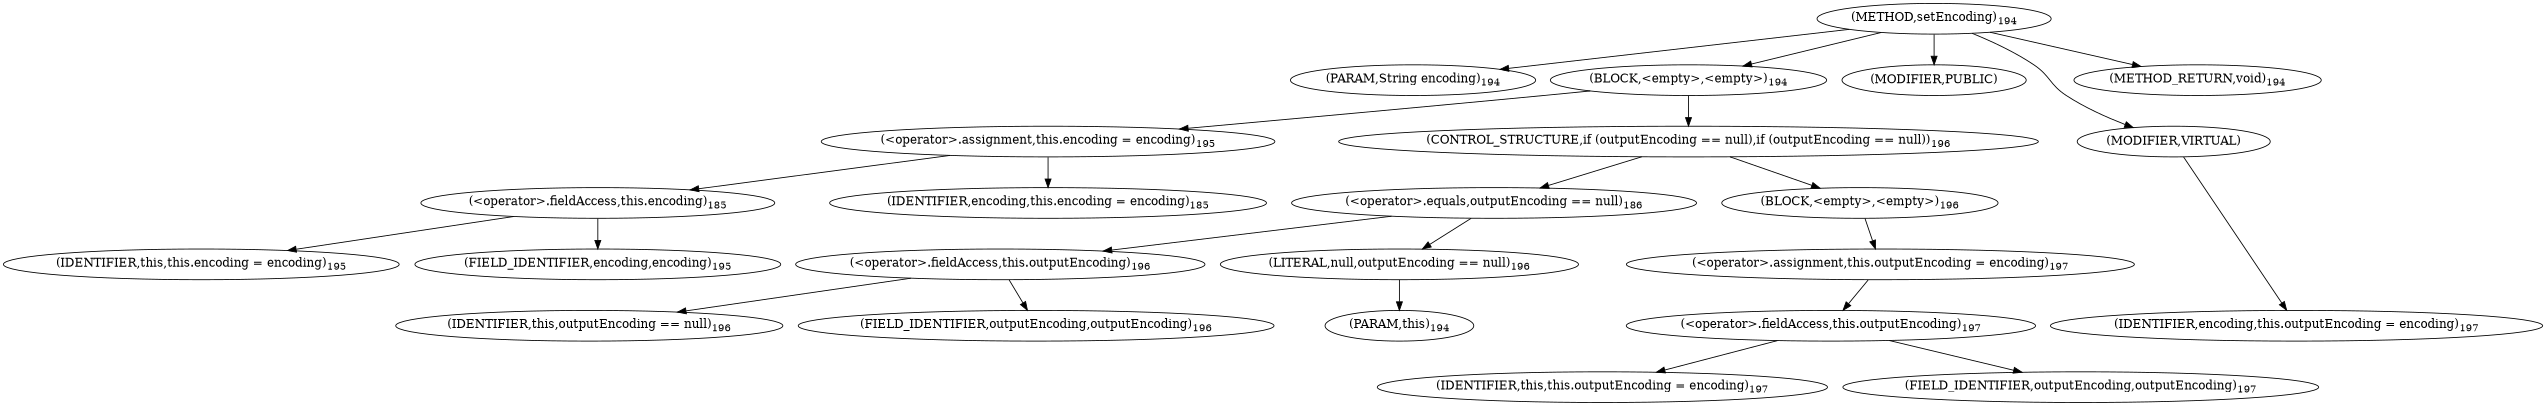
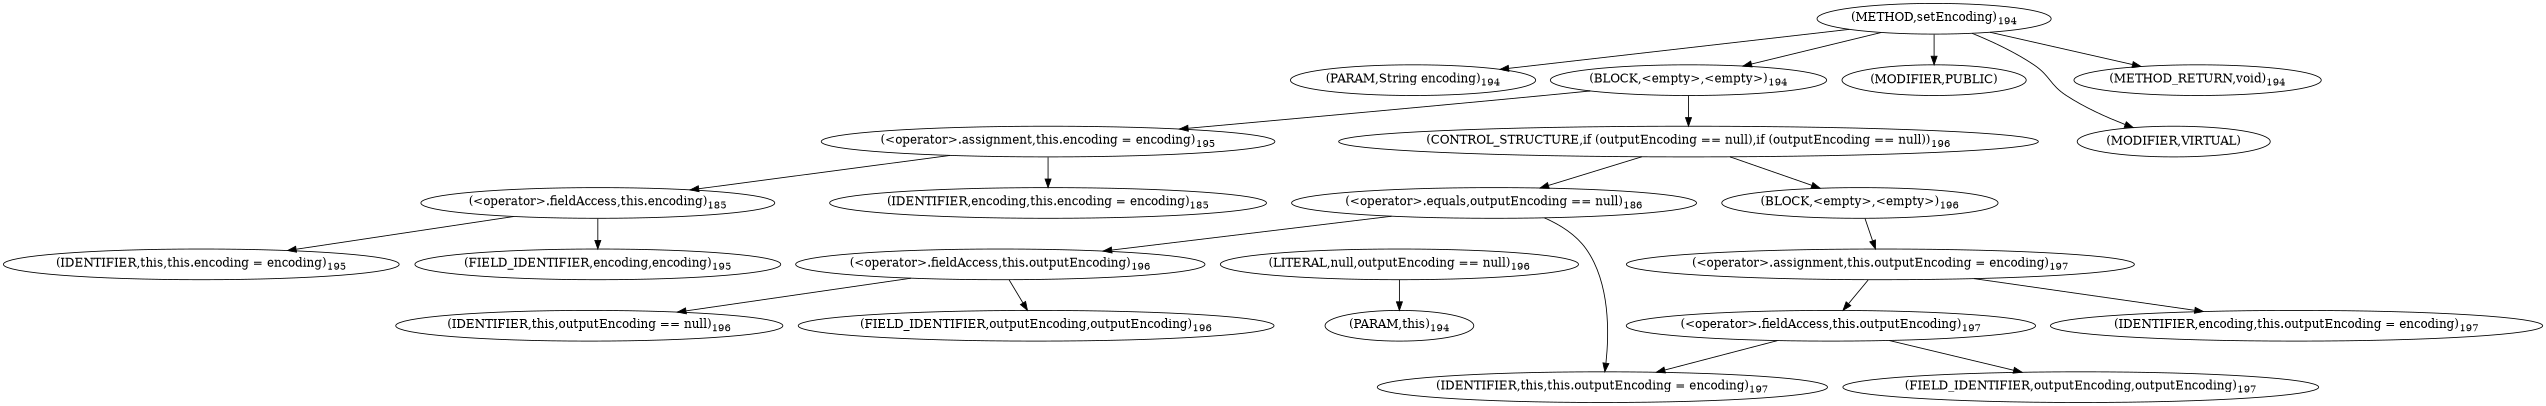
edge "(MODIFIER,VIRTUAL)" -> "(IDENTIFIER,encoding,this.outputEncoding = encoding)": now "(<operator>.assignment,this.outputEncoding = encoding)" -> "(IDENTIFIER,encoding,this.outputEncoding = encoding)"
edge "(<operator>.equals,outputEncoding == null)" -> "(LITERAL,null,outputEncoding == null)": now "(<operator>.equals,outputEncoding == null)" -> "(IDENTIFIER,this,this.outputEncoding = encoding)"
